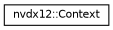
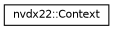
node "nvdx12::Context": label "nvdx12::Context" -> "nvdx22::Context"
